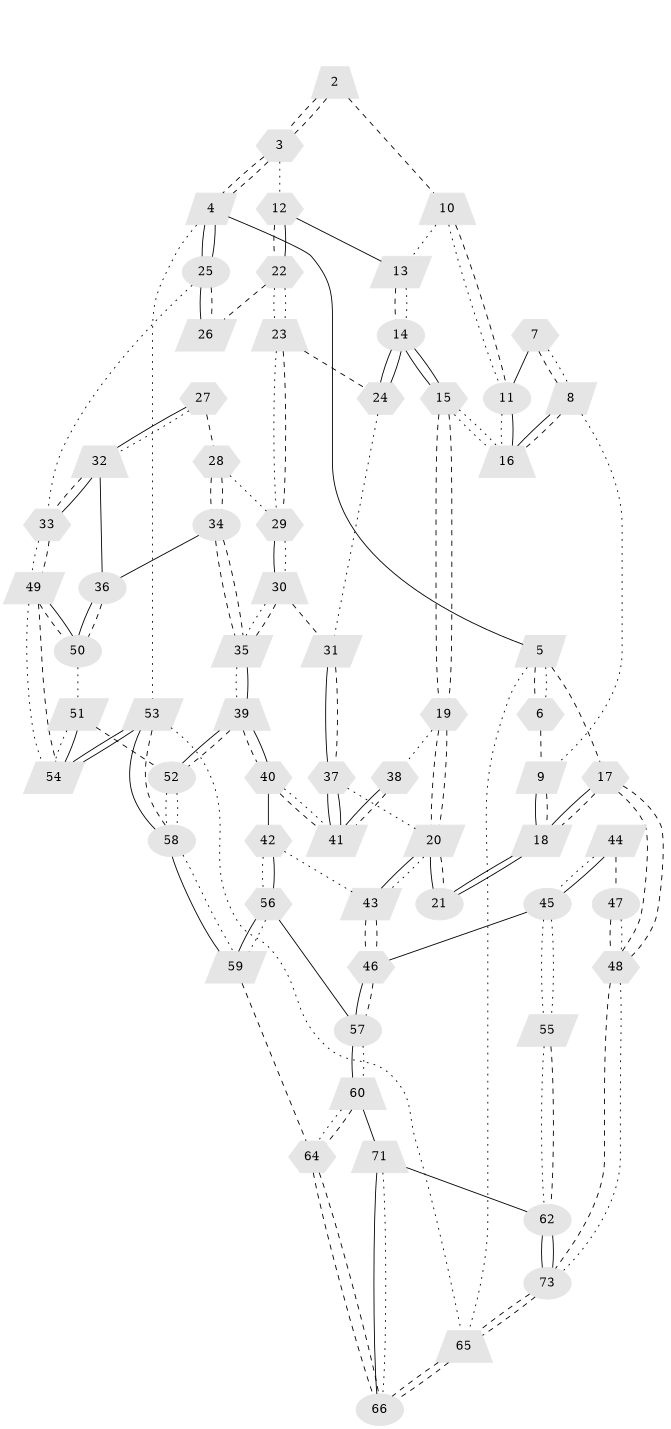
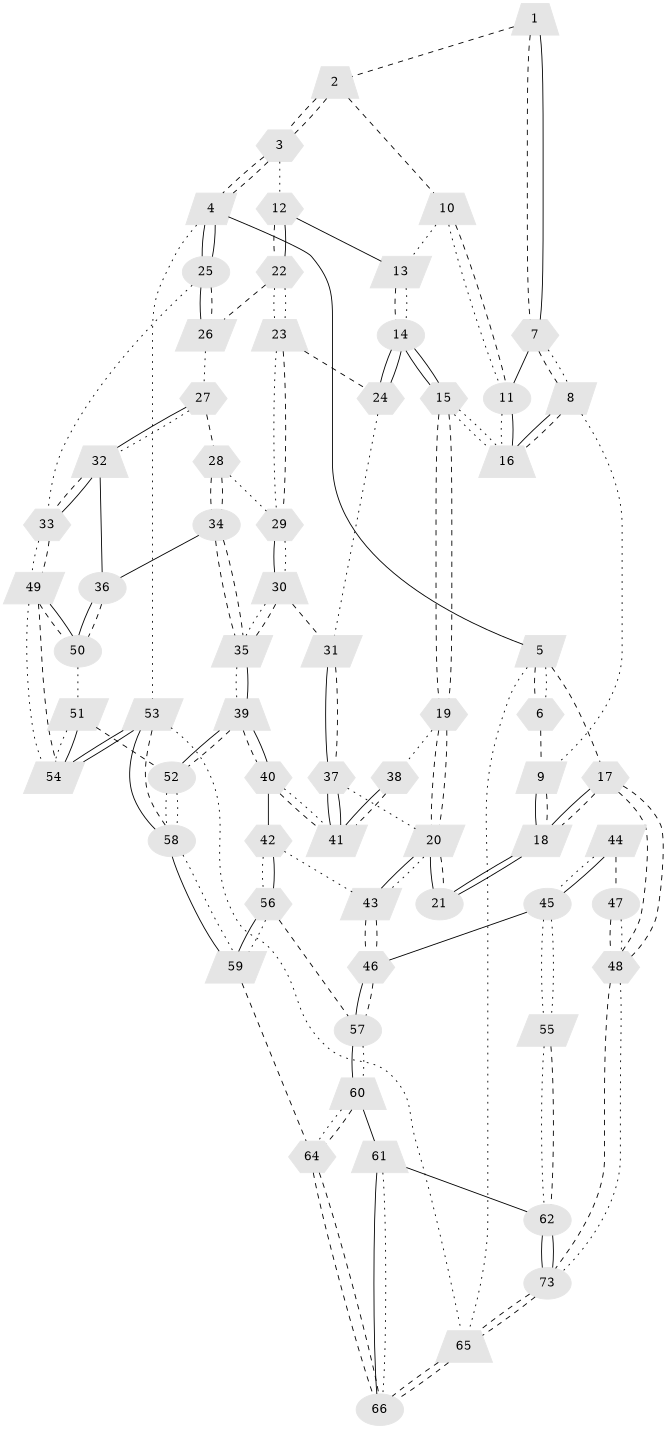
node "1": added
edge "26" -- "27": added
edge "56" -- "57": style solid -> dashed
node "71": label "71" -> "61"
